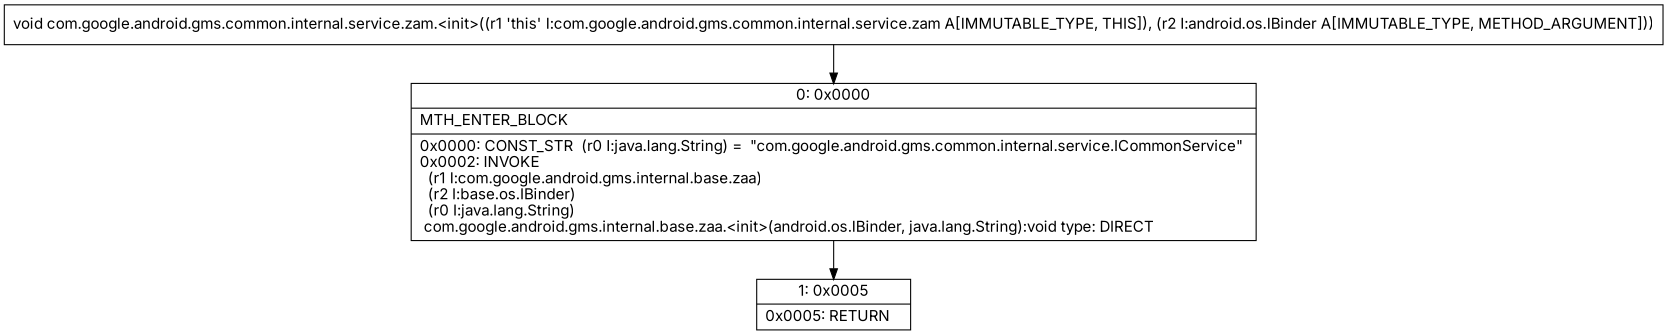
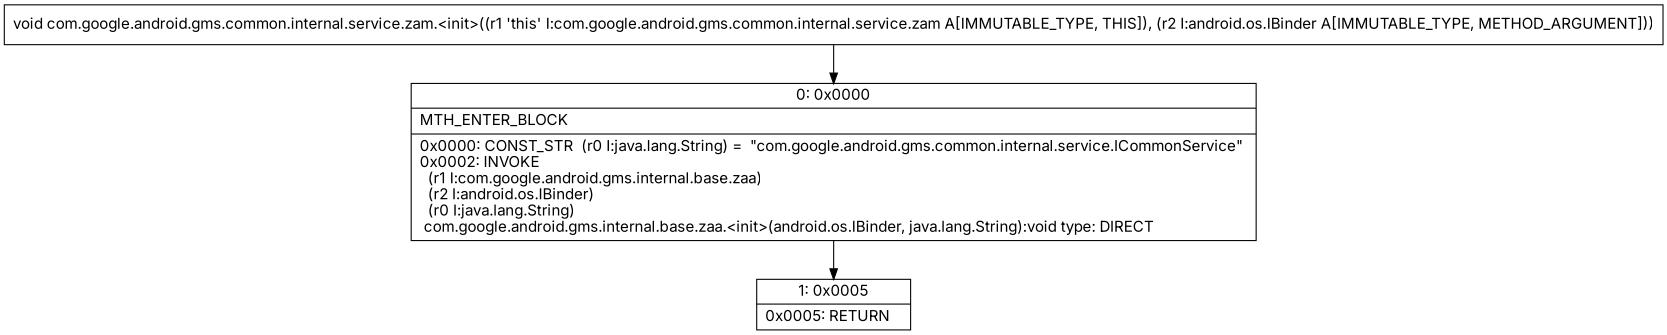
node "0: 0x0000": text "(r2 I:base.os.IBinder)" -> "(r2 I:android.os.IBinder)"
